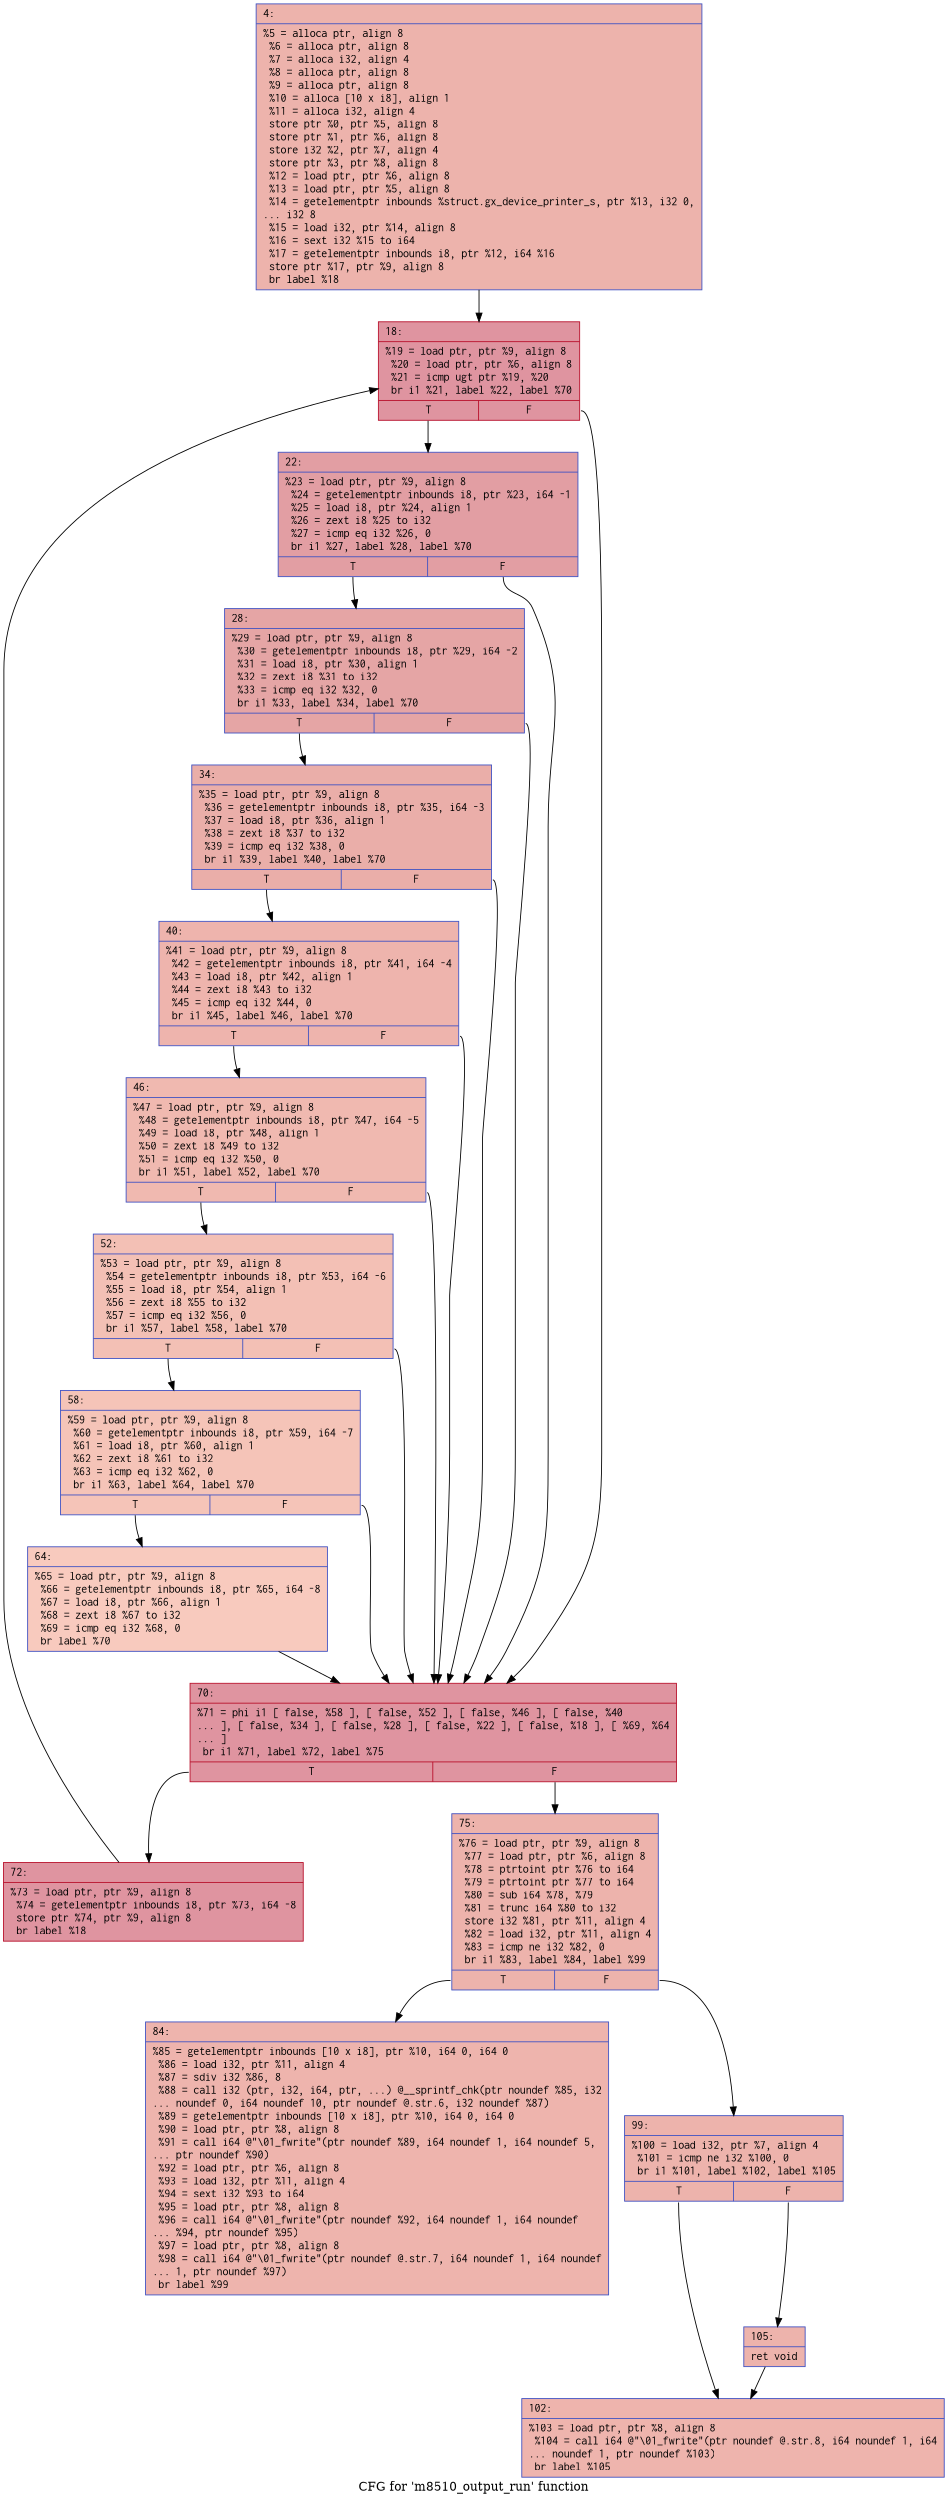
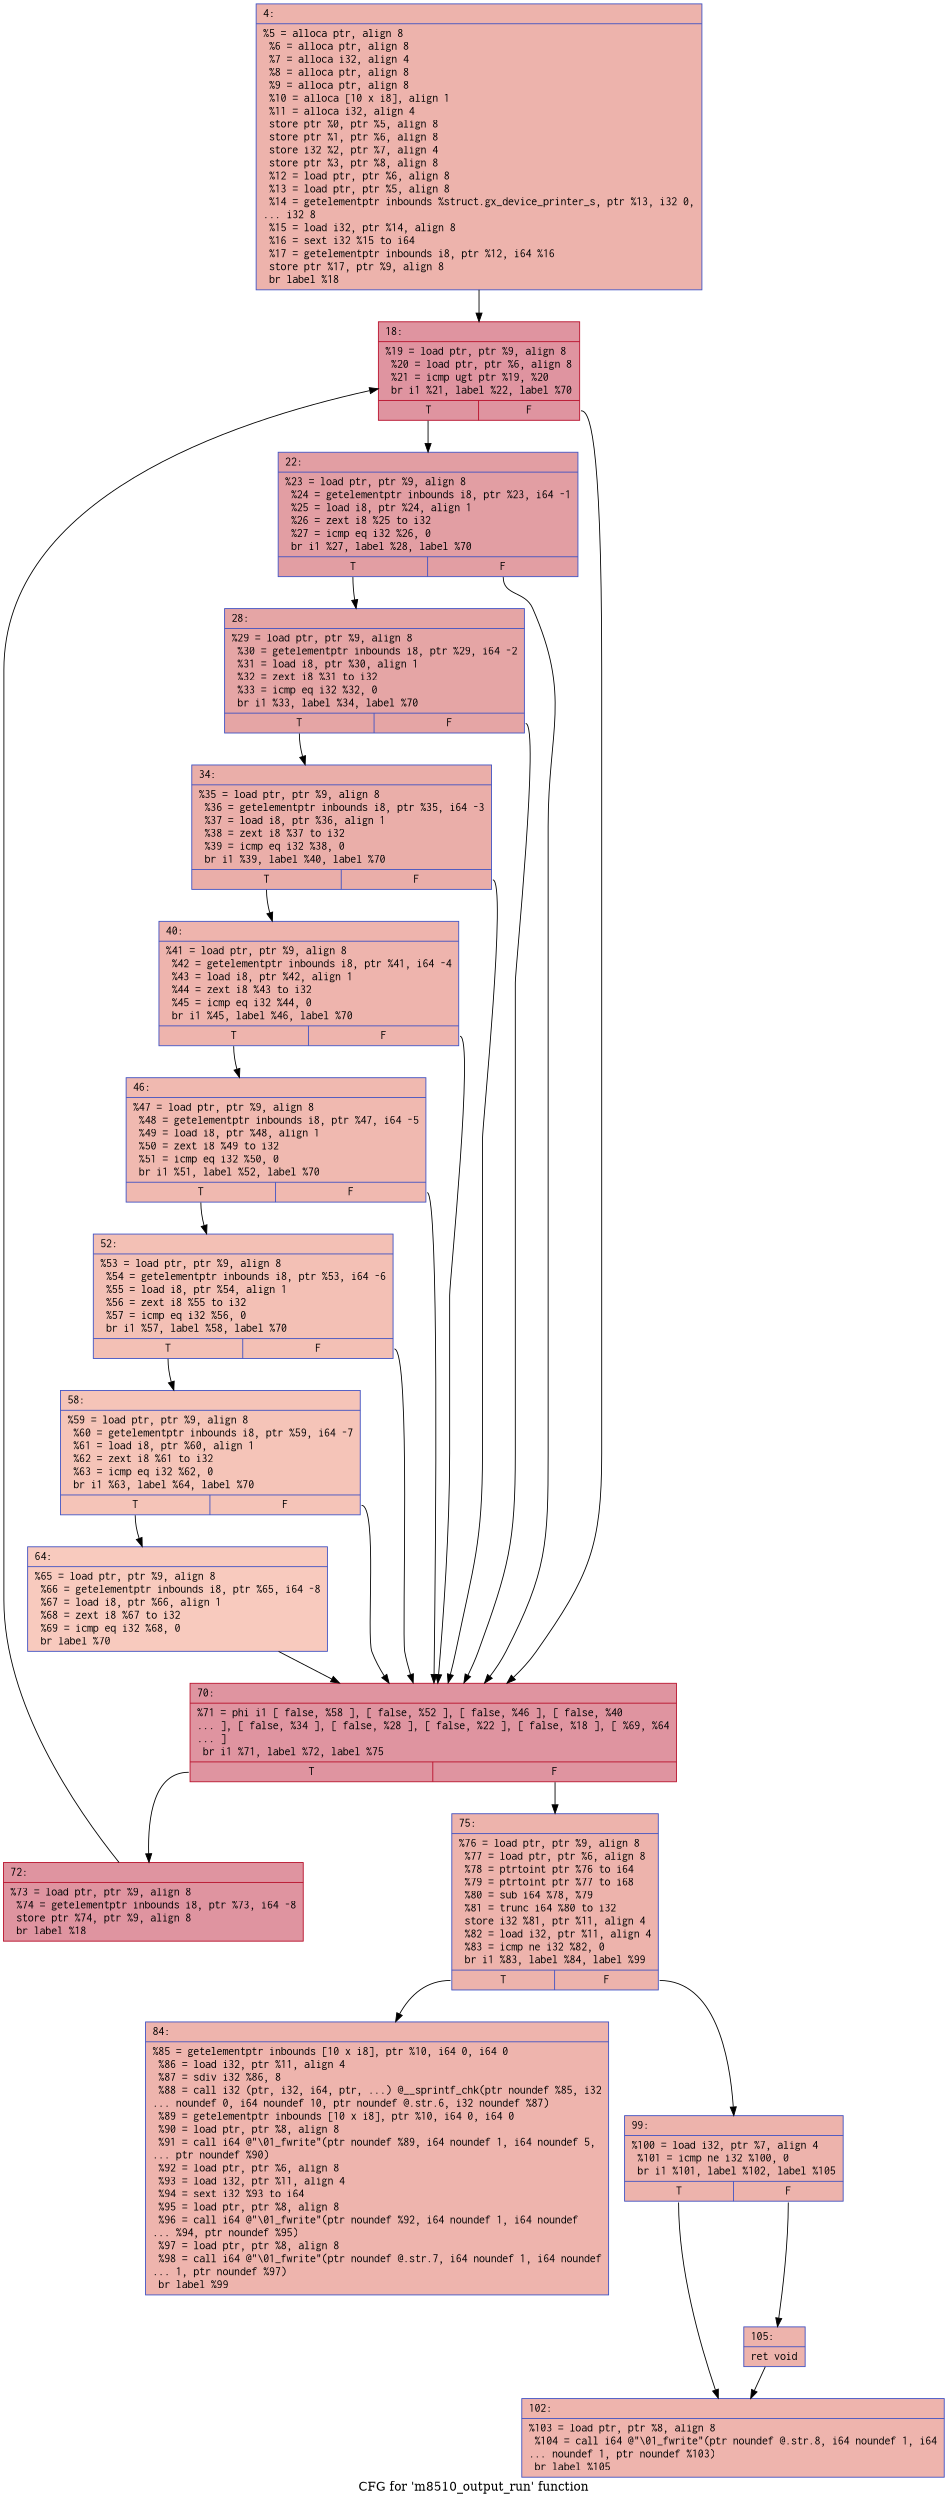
node "75:": text "%79 = ptrtoint ptr %77 to i64" -> "%79 = ptrtoint ptr %77 to i68"
